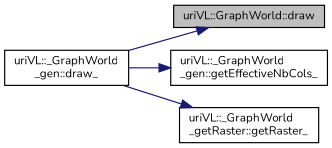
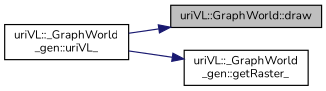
node "uriVL::_GraphWorld _gen::draw_": label "uriVL::_GraphWorld _gen::draw_" -> "uriVL::_GraphWorld _gen::uriVL_"
node "uriVL::_GraphWorld _gen::getEffectiveNbCols_": removed
node "uriVL::_GraphWorld _getRaster::getRaster_": label "uriVL::_GraphWorld _getRaster::getRaster_" -> "uriVL::_GraphWorld _gen::getRaster_"
